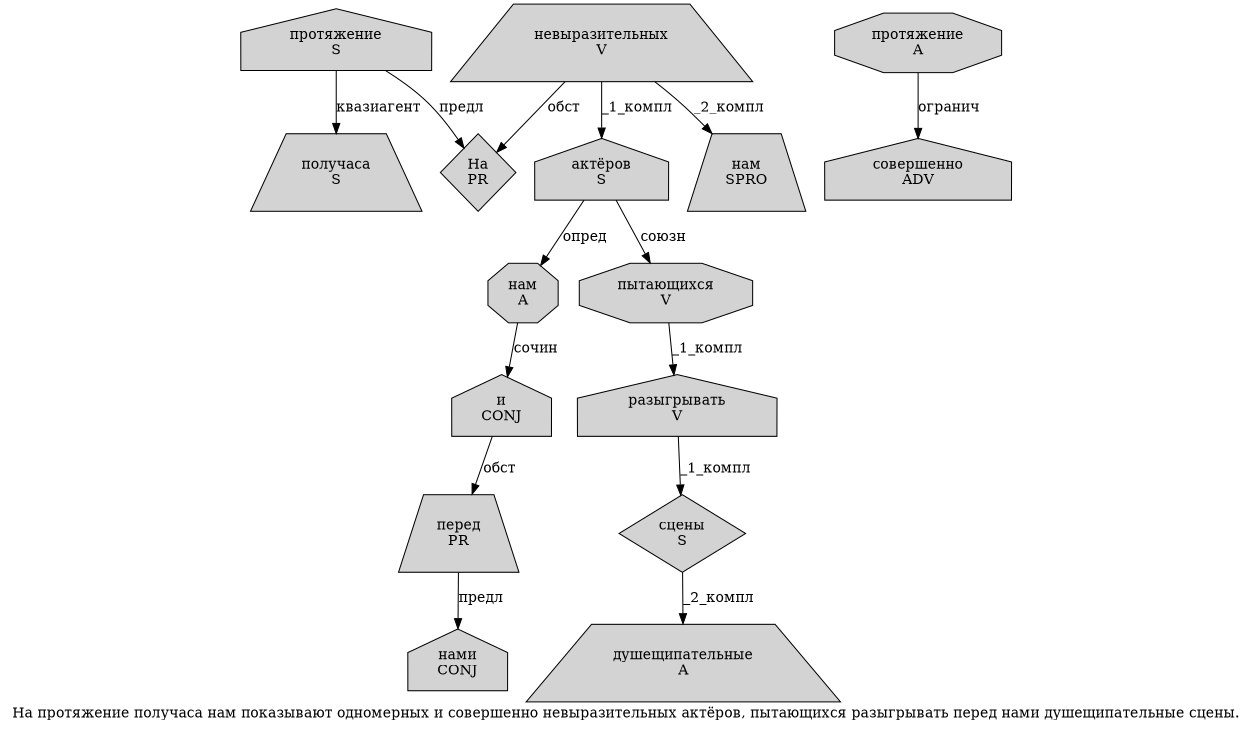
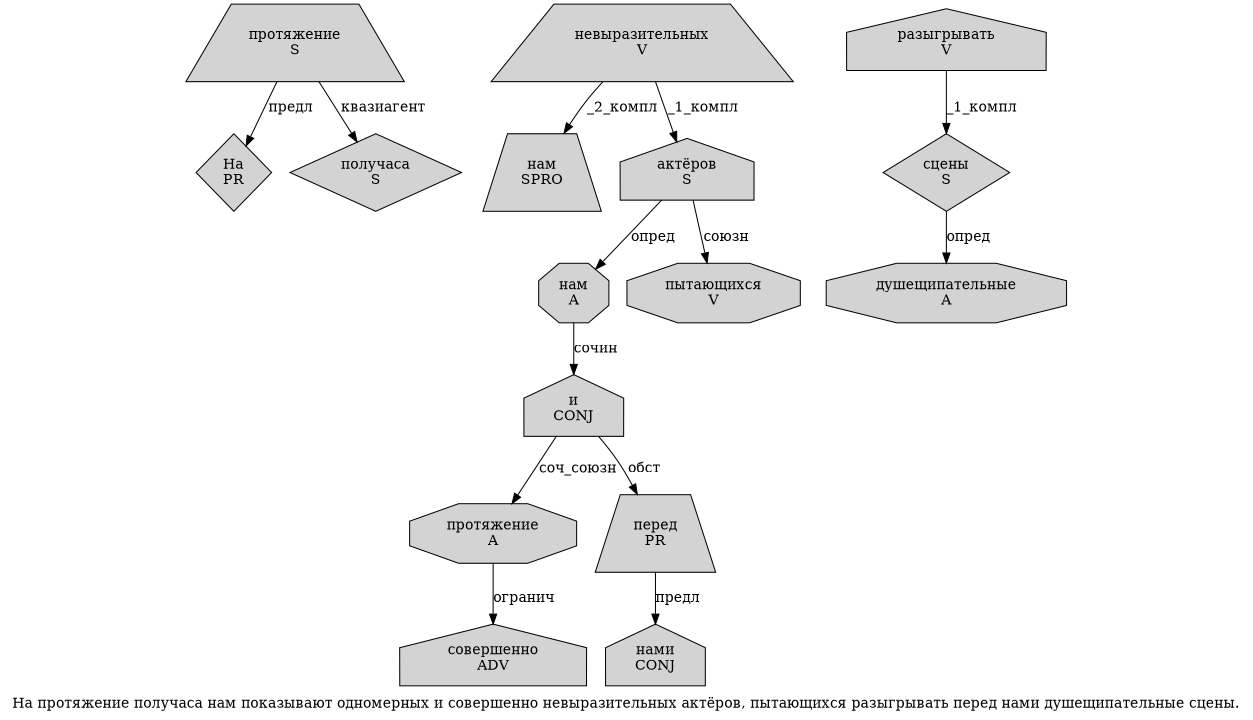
node "протяжение S": shape house -> trapezium
edge "невыразительных V" -> "На PR": removed, label "обст"
node "получаса S": shape trapezium -> diamond
edge "пытающихся V" -> "разыгрывать V": removed, label "_1_компл"
edge "и CONJ" -> "протяжение A": added, label "соч_союзн"
edge "сцены S" -> "душещипательные A": label "_2_компл" -> "опред"
node "душещипательные A": shape trapezium -> octagon
